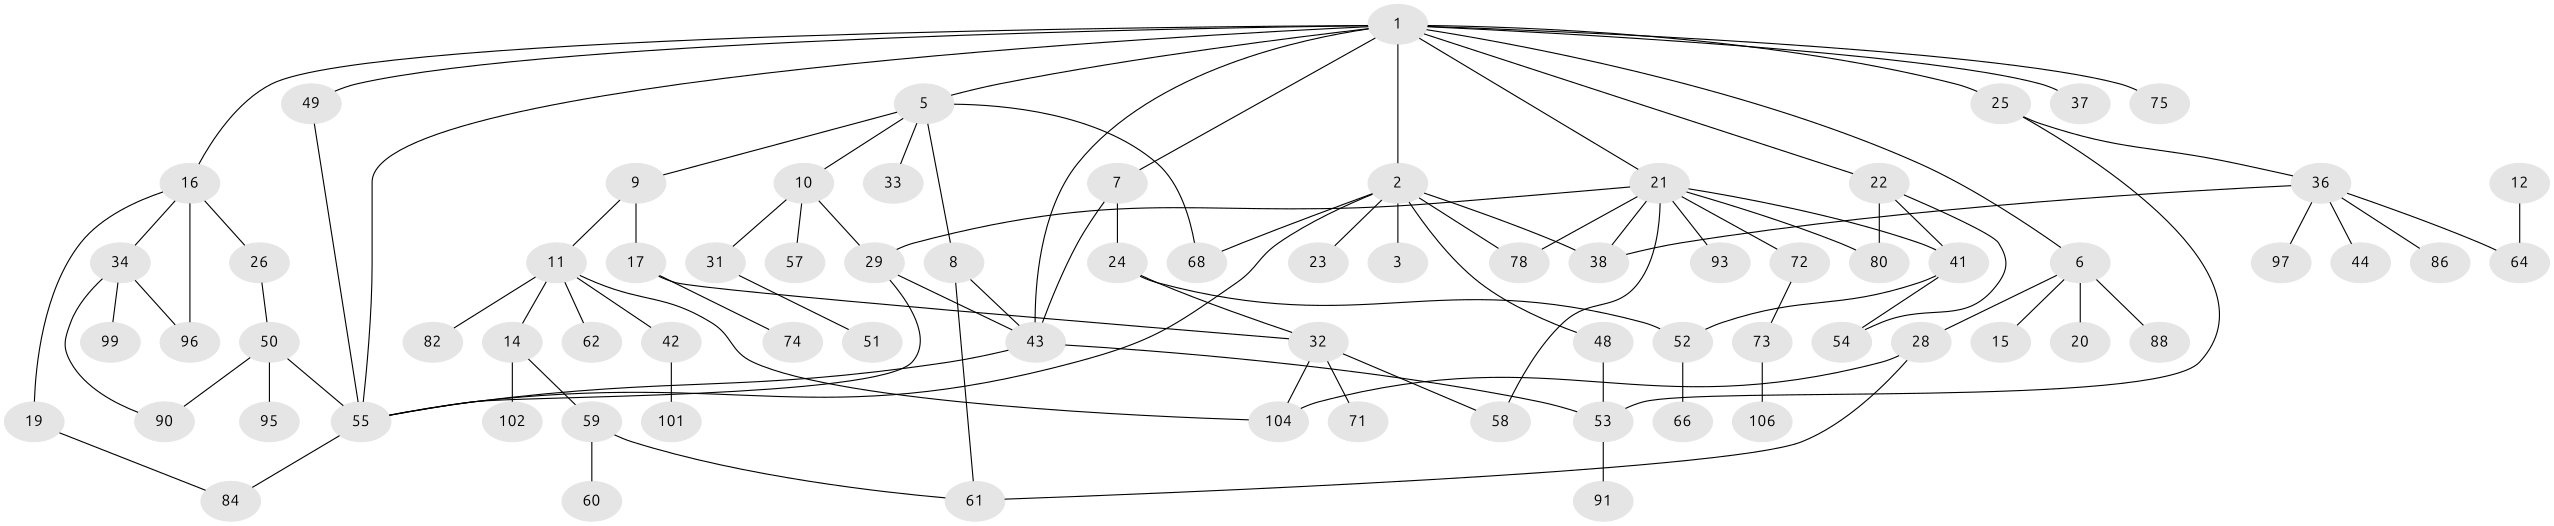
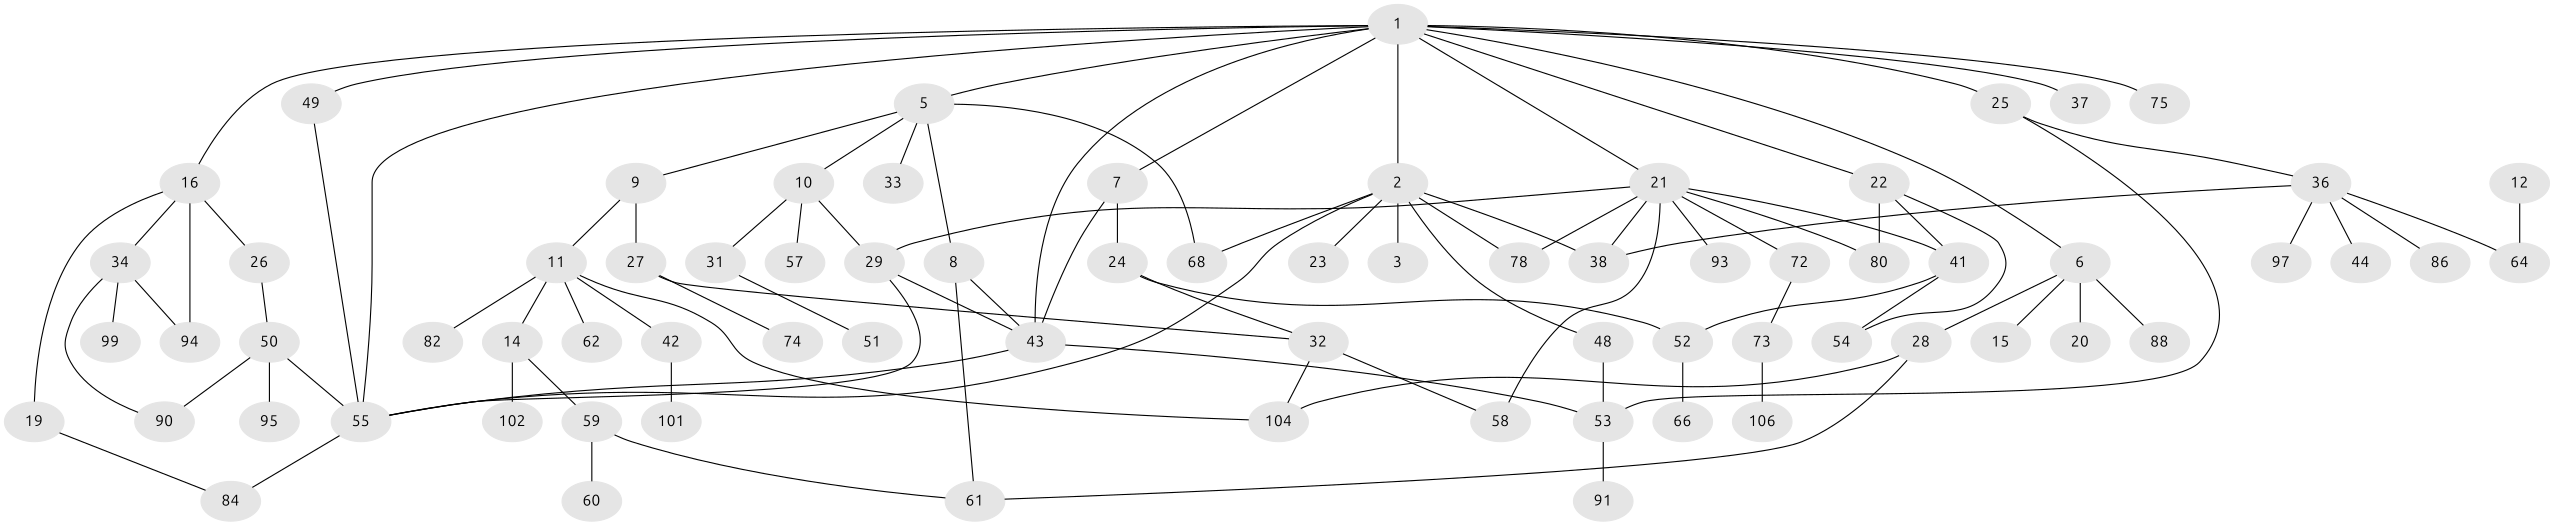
node "17": label "17" -> "27"
node "96": label "96" -> "94"
node "71": removed
